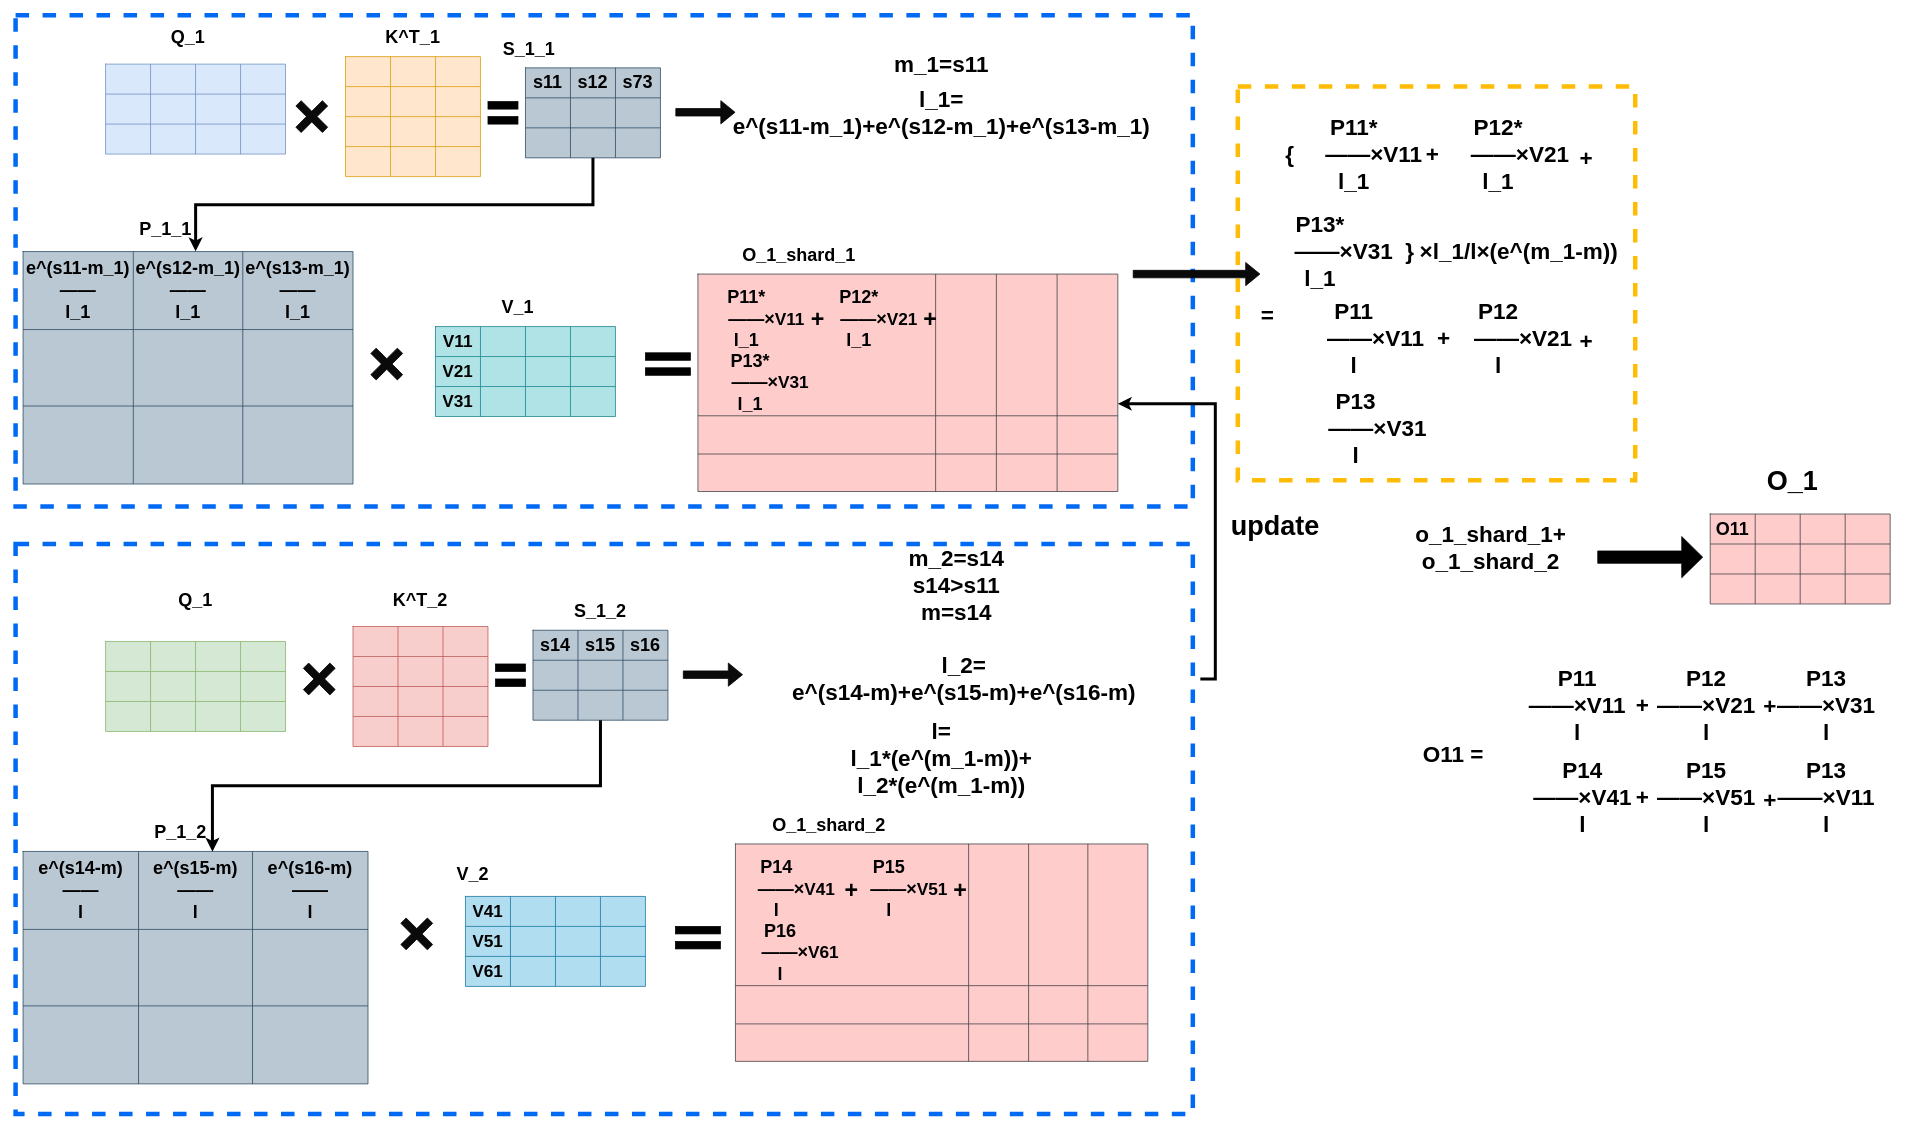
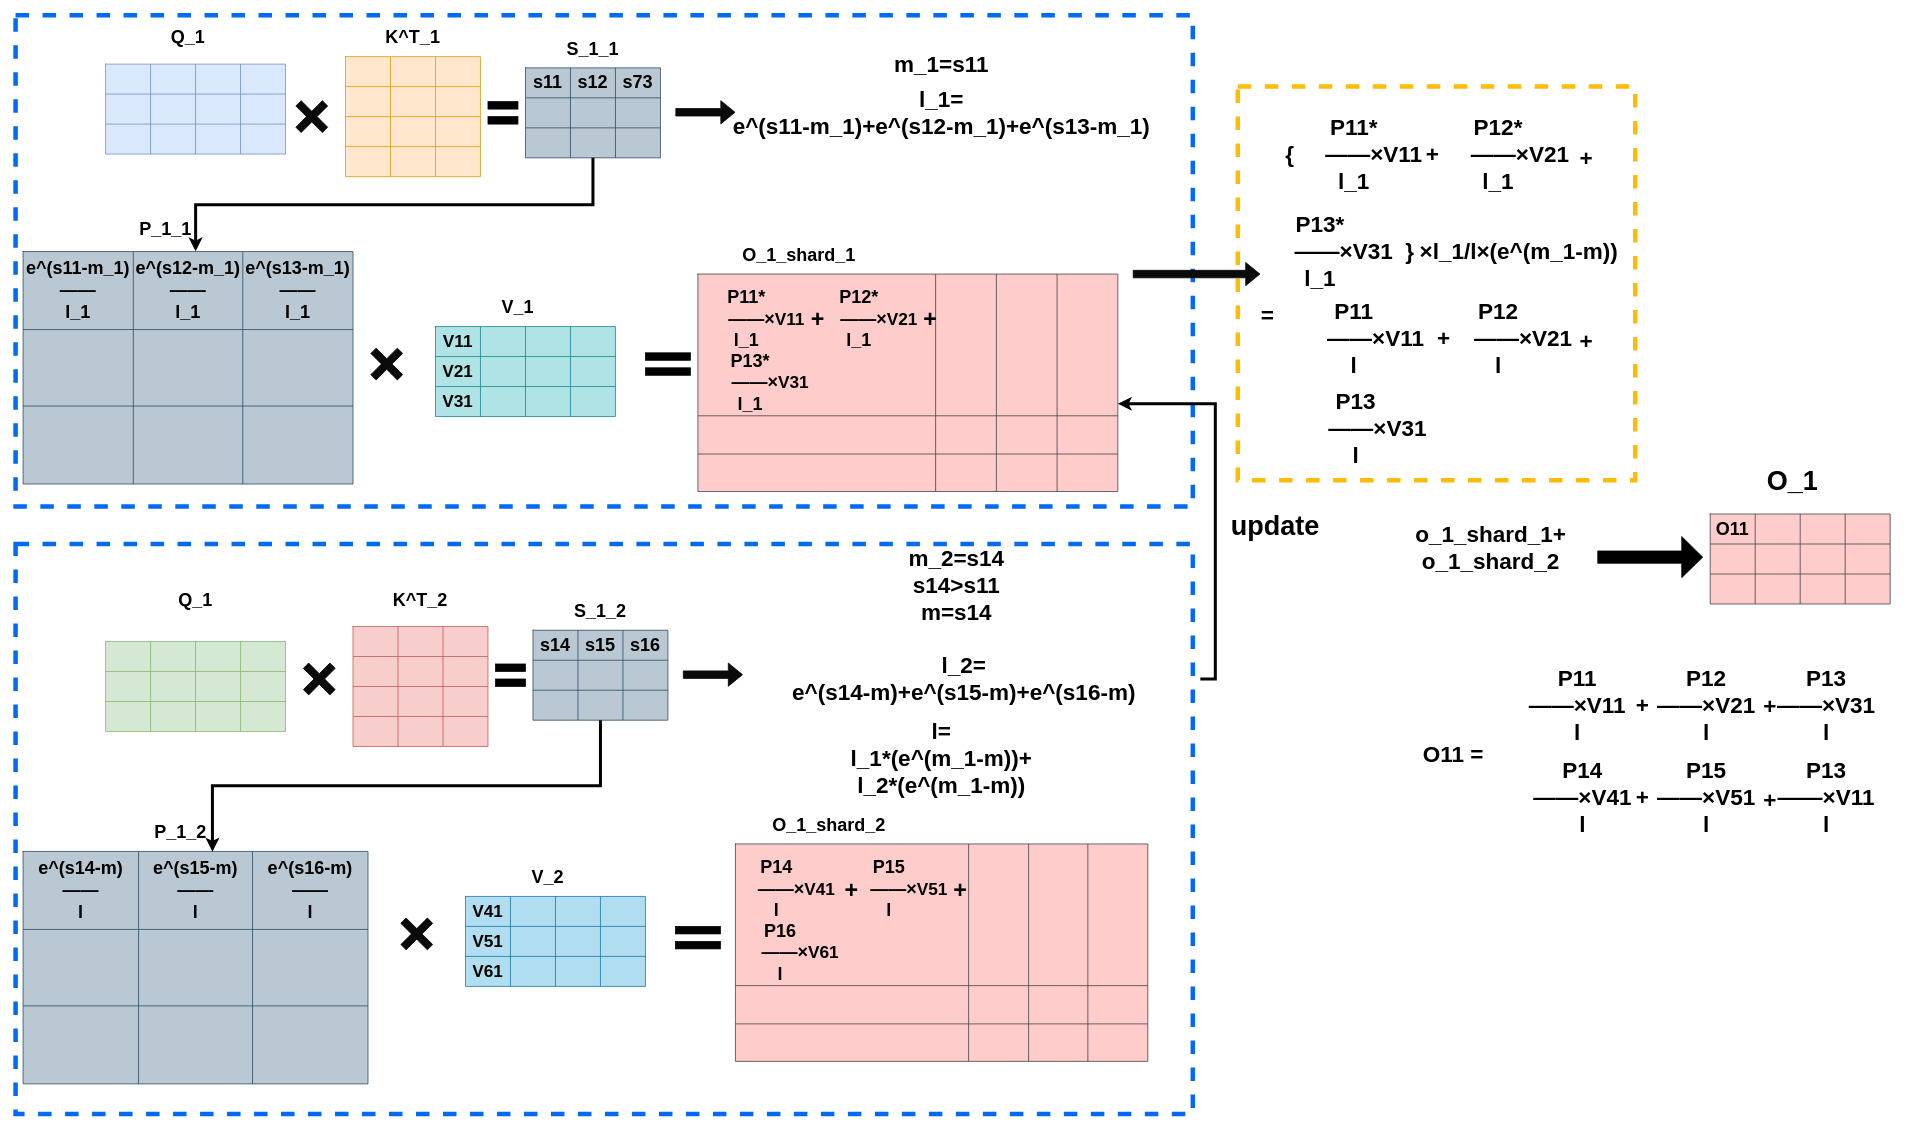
node "S_1_1": moved (529, 49) -> (593, 49)
node "V_2": moved (473, 874) -> (548, 878)
